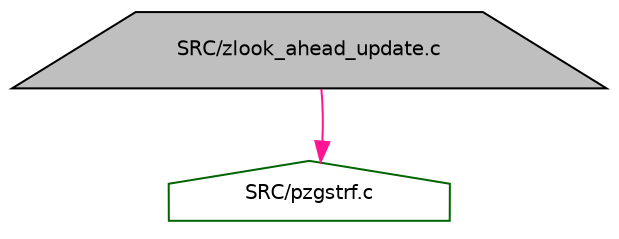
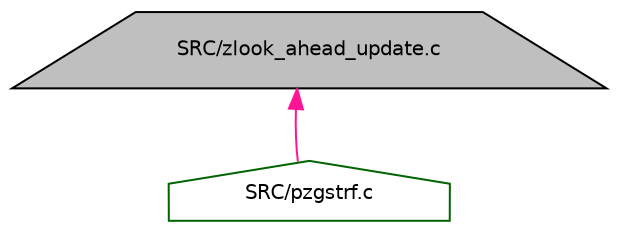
edge "SRC/zlook_ahead_update.c" -> "SRC/pzgstrf.c": reversed
